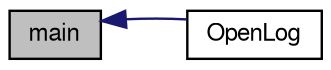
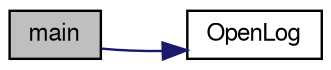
edge "OpenLog" -> "main": reversed
